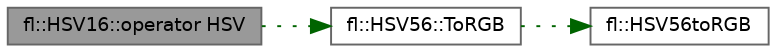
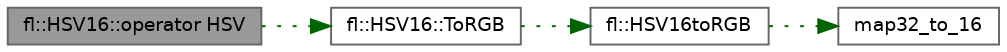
node "fl::HSV56::ToRGB": label "fl::HSV56::ToRGB" -> "fl::HSV16::ToRGB"
node "fl::HSV56toRGB": label "fl::HSV56toRGB" -> "fl::HSV16toRGB"
node "map32_to_16": added
